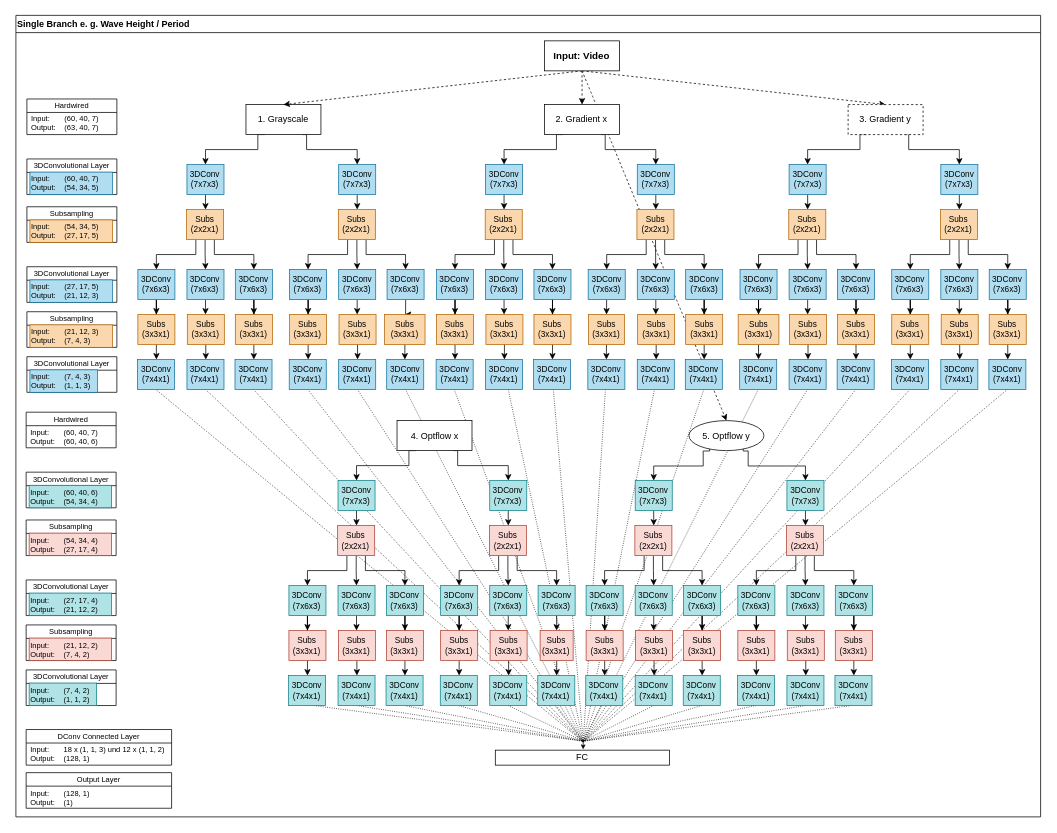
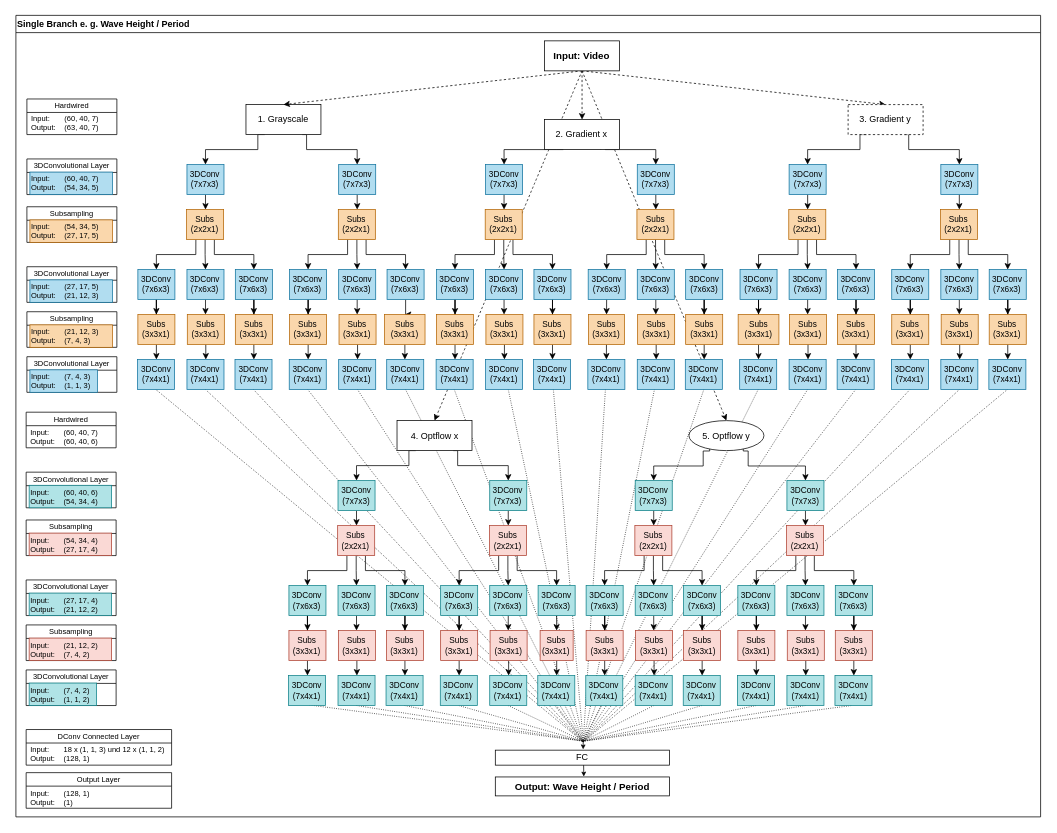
edge "Input: Video" -> "4. Optflow x": added
node "2. Gradient x": moved (582, 120) -> (582, 135)
edge "FC" -> "Output: Wave Height / Period": added
node "Output: Wave Height / Period": added
